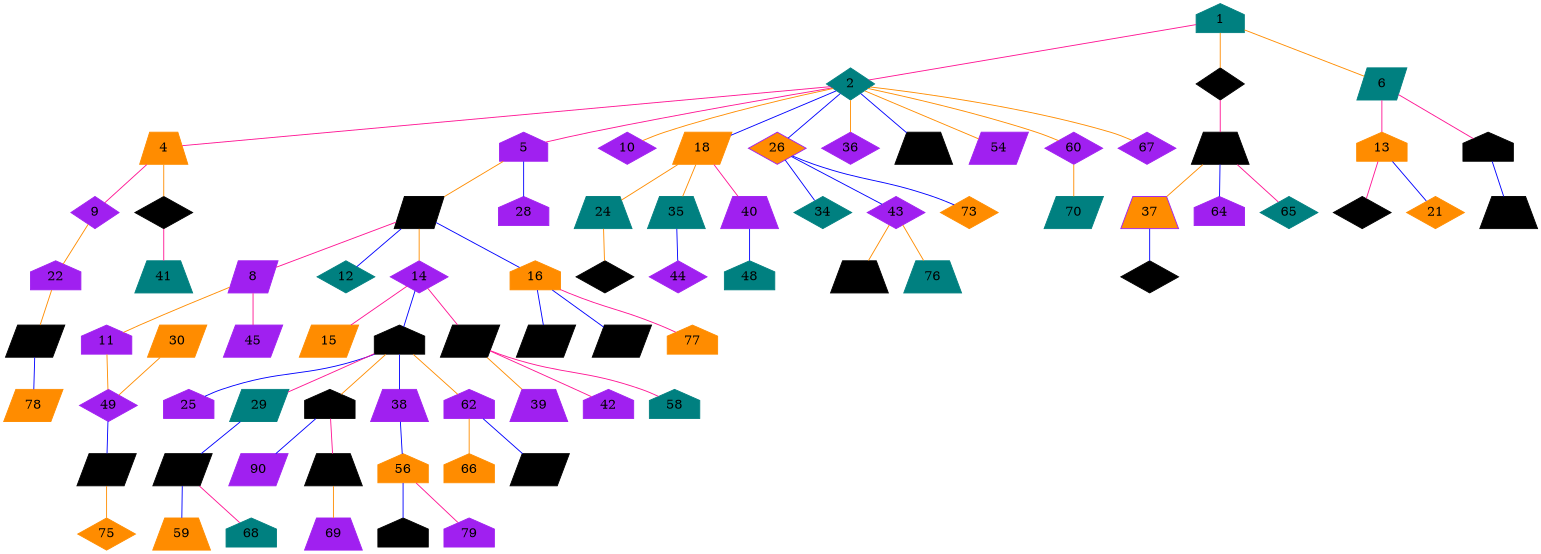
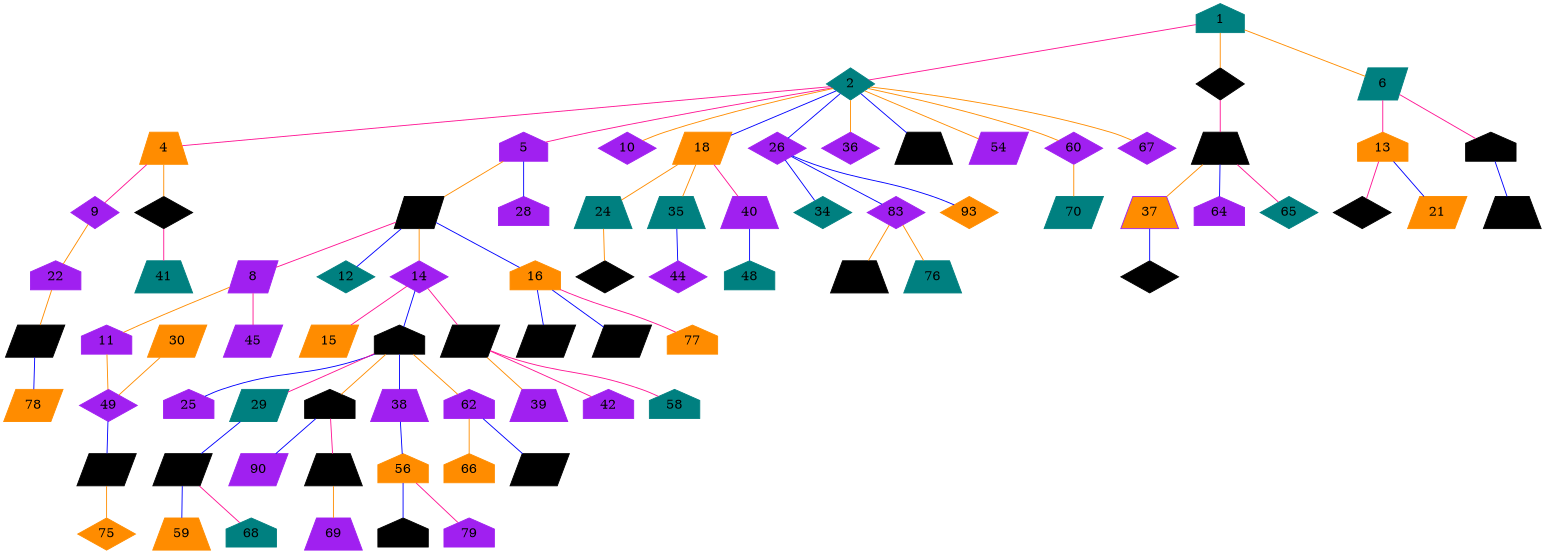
node "26": fillcolor darkorange -> purple
node "43": label "43" -> "83"
node "73": label "73" -> "93"
node "21": shape diamond -> parallelogram
